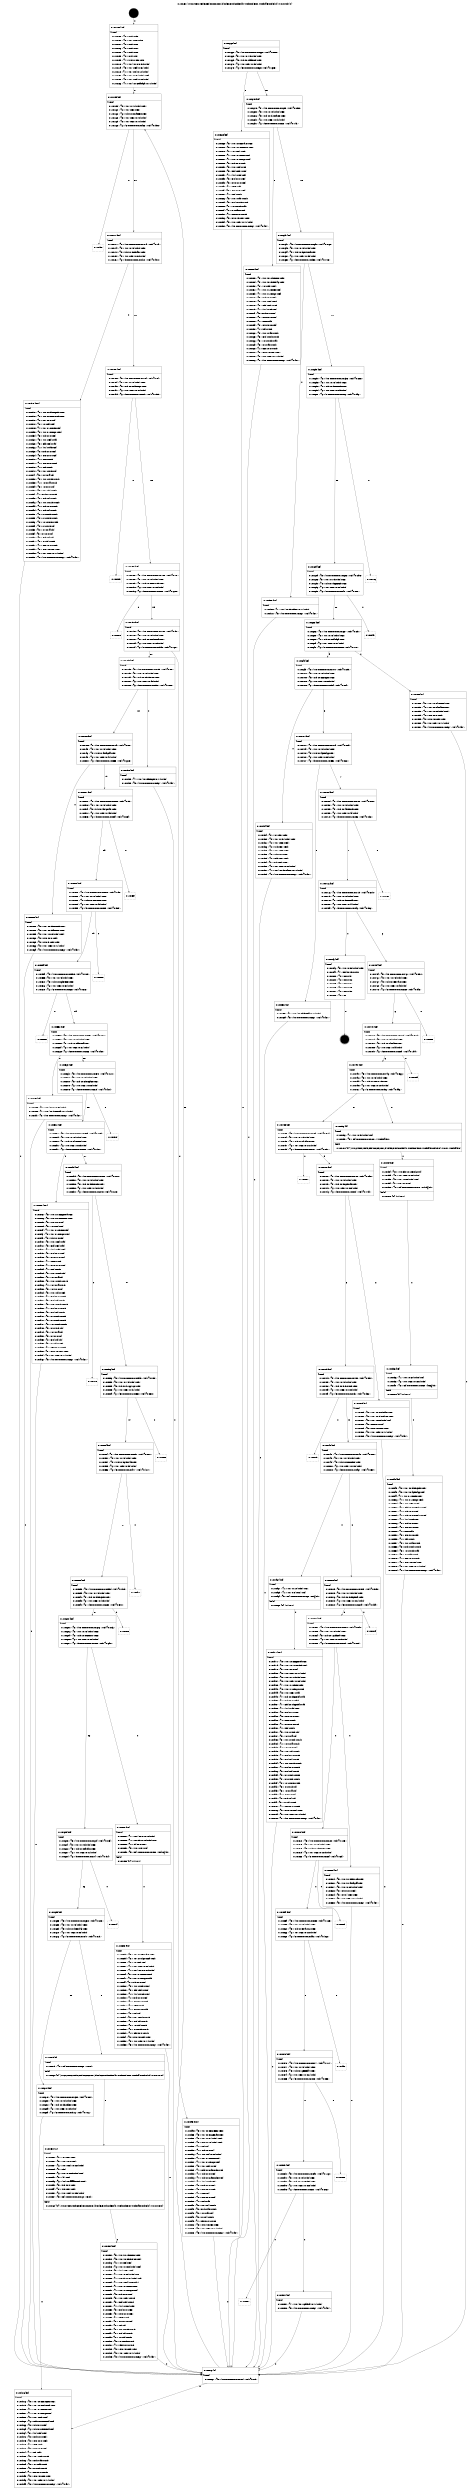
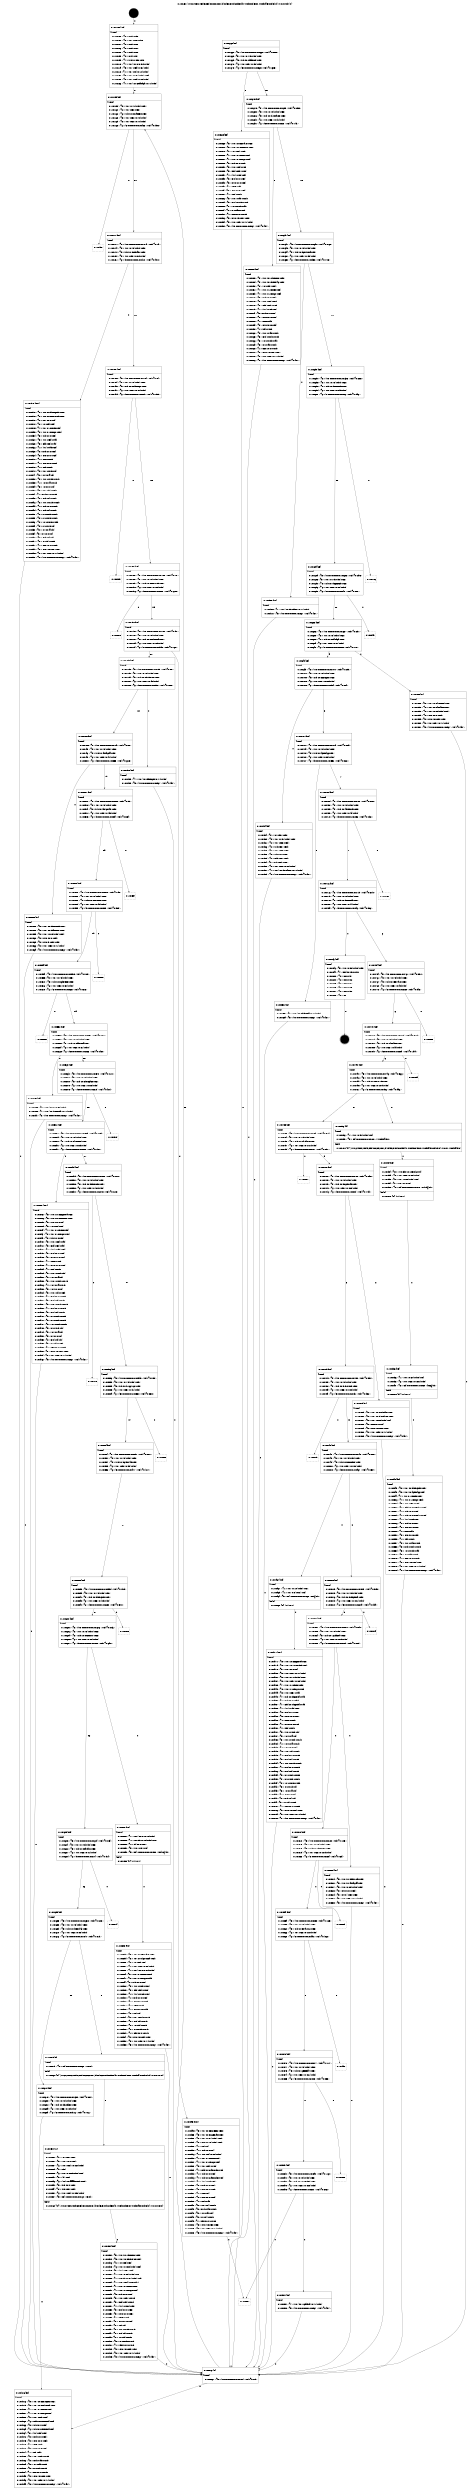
node "0x401f77": removed
edge "0x401b9e [111]" -> "0x402367 [5]": now "0x401b9e [111]" -> "0x4018a4"
